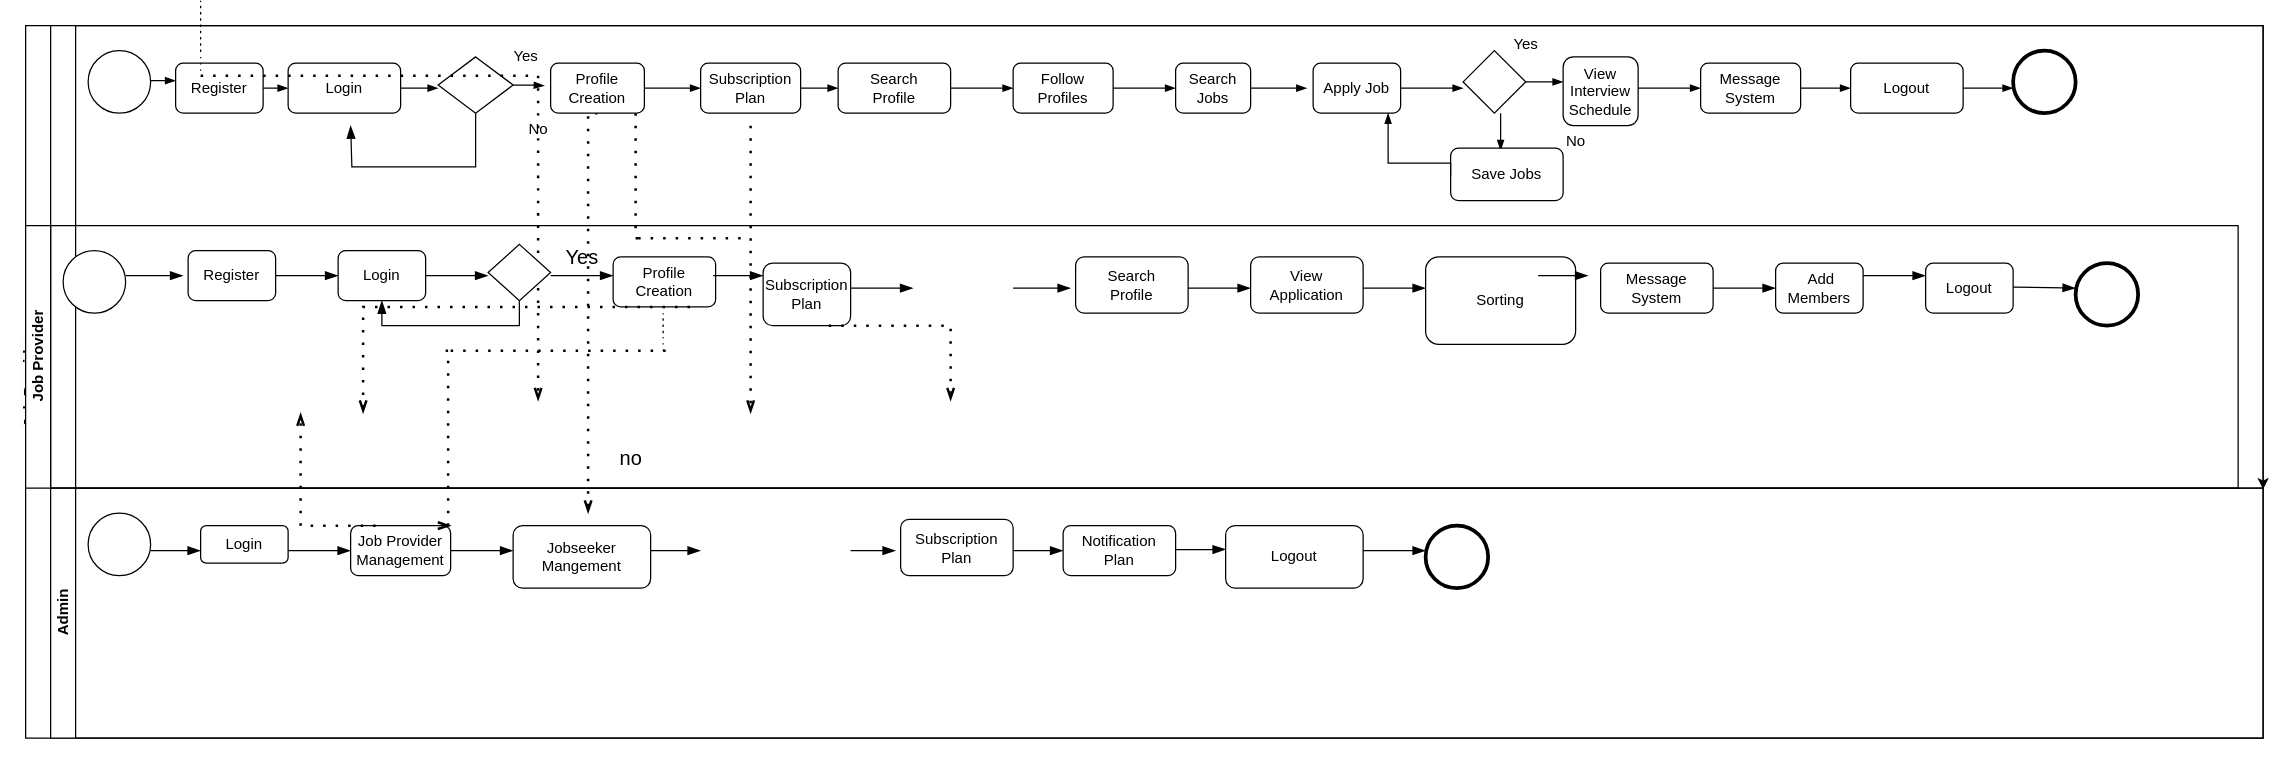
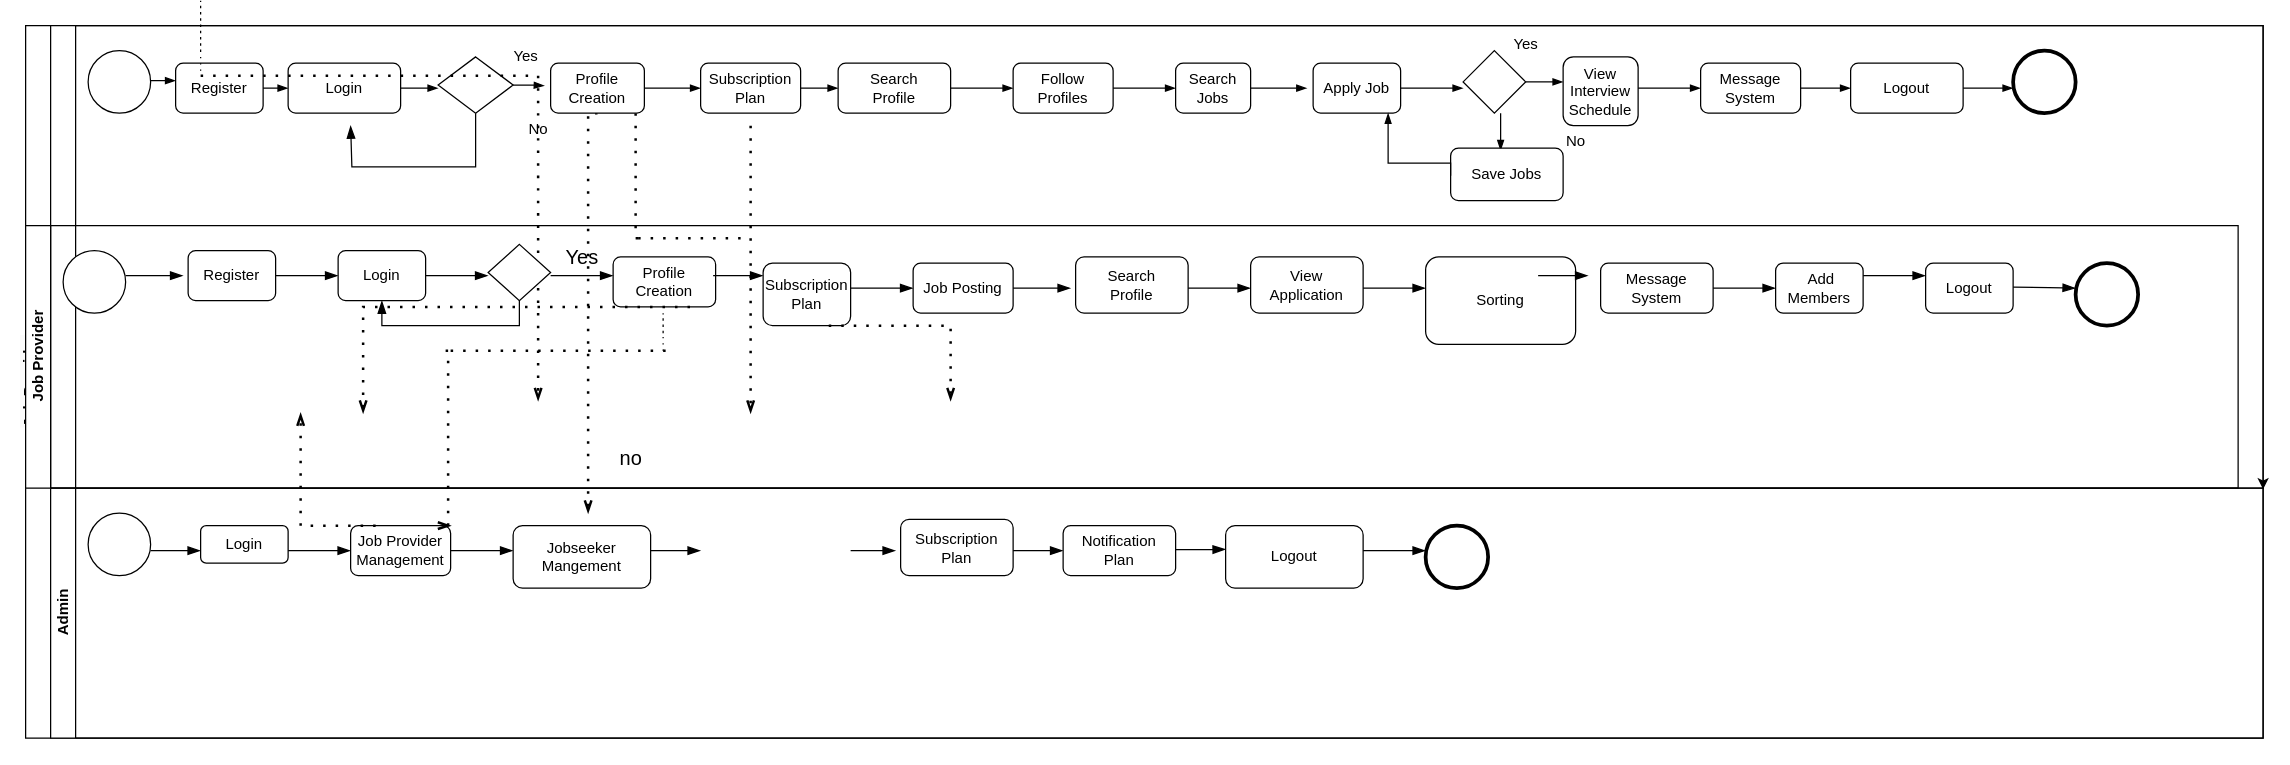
node "Job Posting": added
